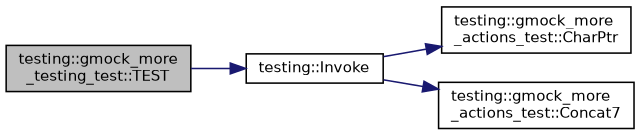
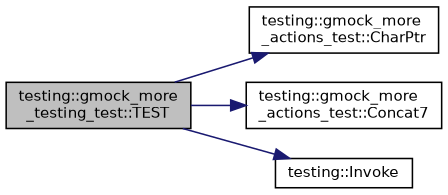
edge "testing::Invoke" -> "testing::gmock_more _actions_test::CharPtr": now "testing::gmock_more _testing_test::TEST" -> "testing::gmock_more _actions_test::CharPtr"
edge "testing::Invoke" -> "testing::gmock_more _actions_test::Concat7": now "testing::gmock_more _testing_test::TEST" -> "testing::gmock_more _actions_test::Concat7"
